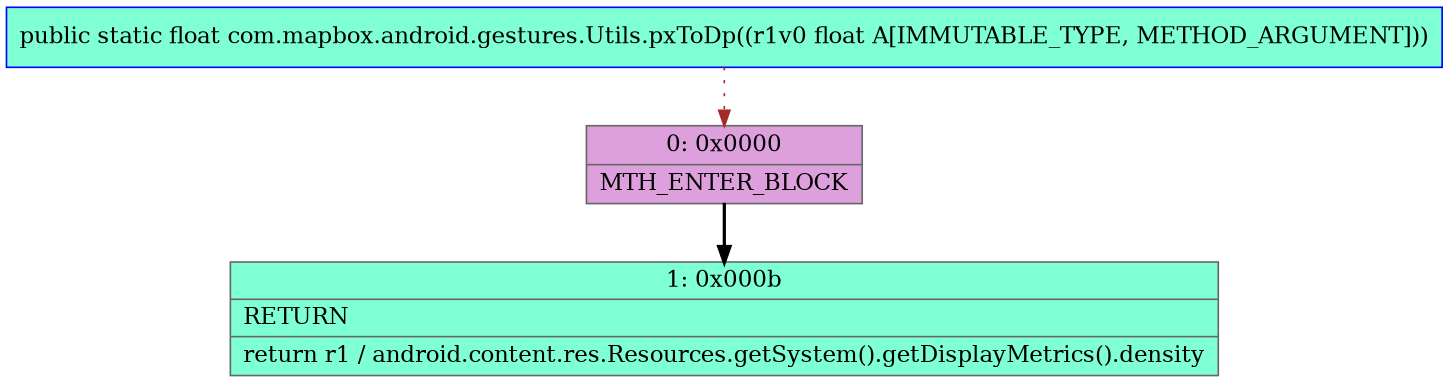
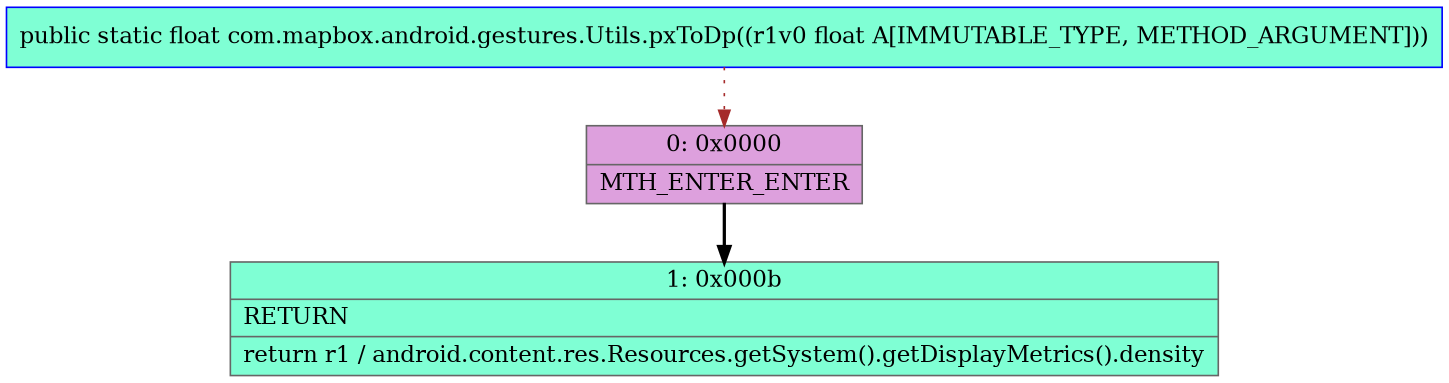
node "0: 0x0000": text "MTH_ENTER_BLOCK" -> "MTH_ENTER_ENTER"
